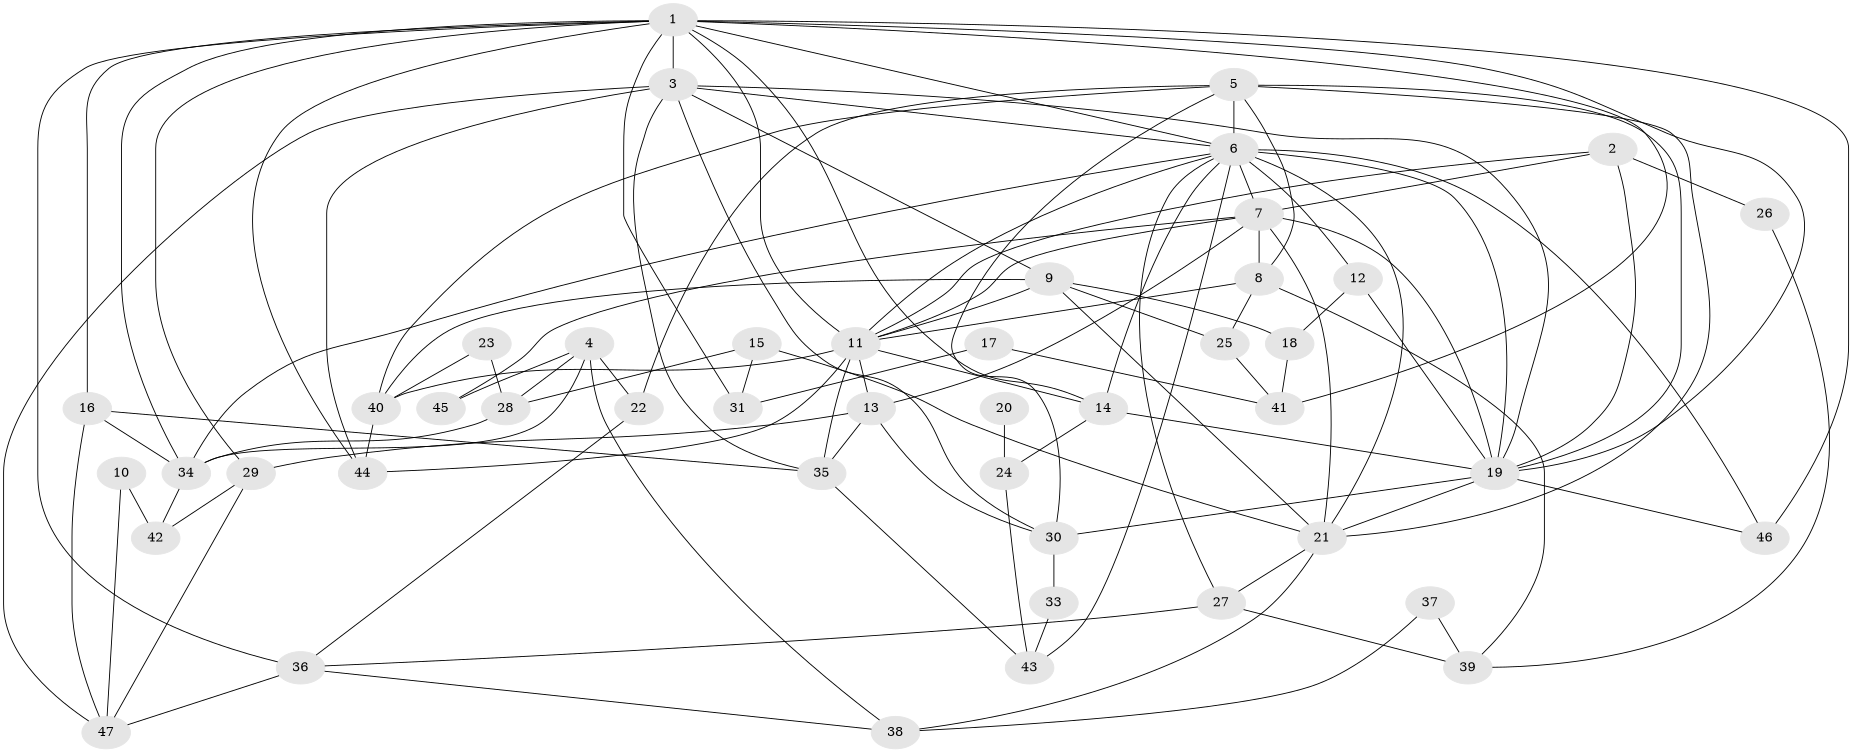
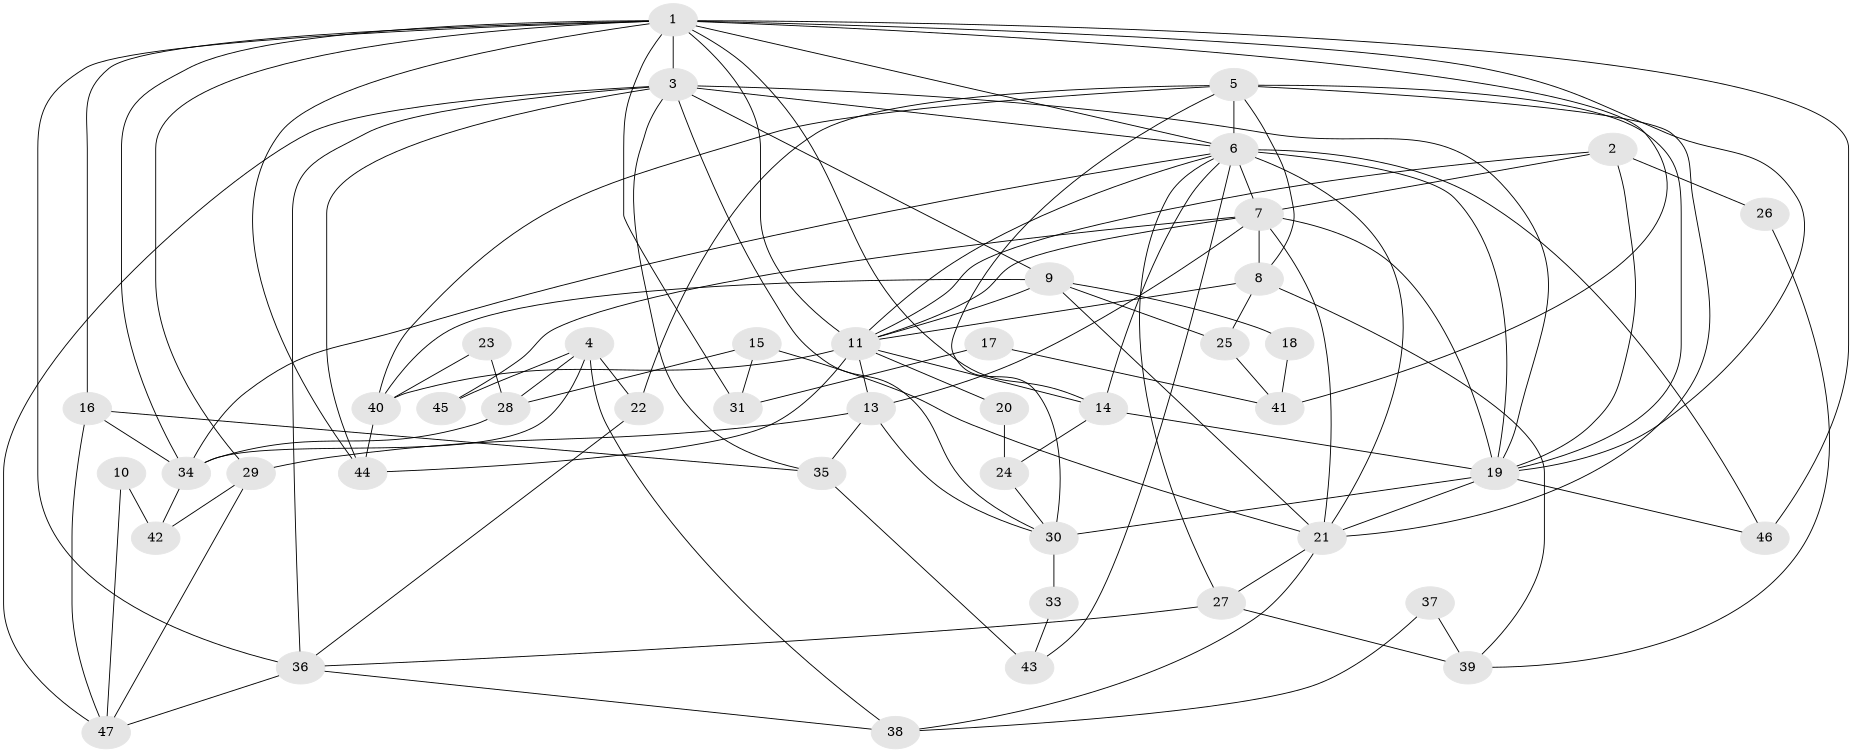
edge "3" -- "36": added
node "12": removed
edge "11" -- "35": now "11" -- "20"
edge "24" -- "43": now "24" -- "30"
